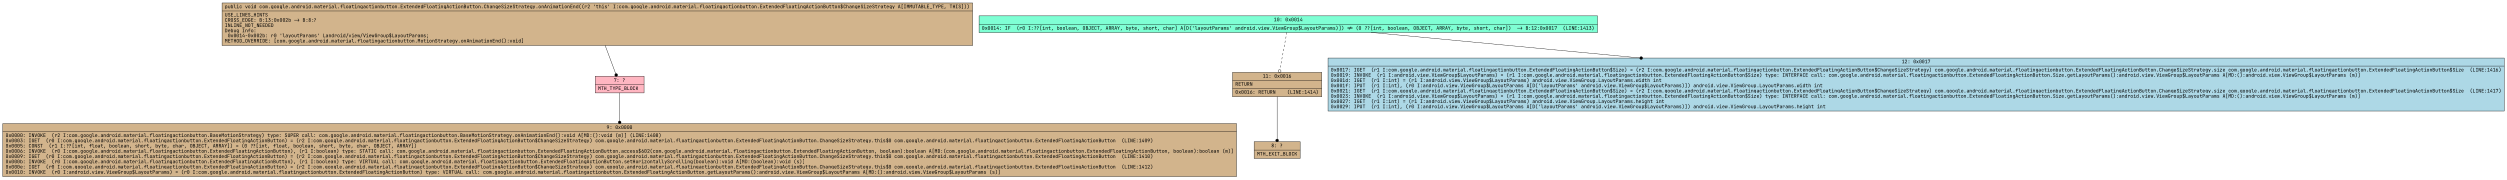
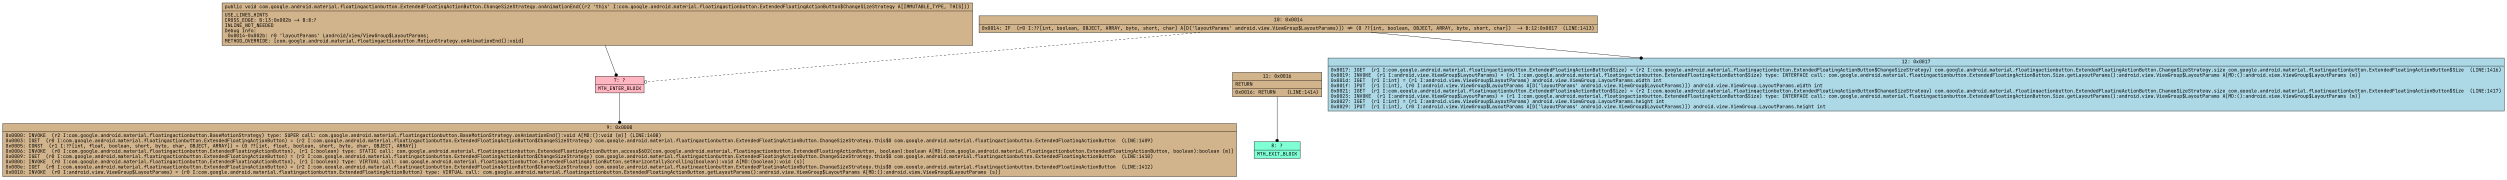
node "10: 0x0014": fillcolor aquamarine -> tan
edge "10: 0x0014" -> "11: 0x0016": now "10: 0x0014" -> "7: ?"
node "7: ?": text "MTH_TYPE_BLOCK" -> "MTH_ENTER_BLOCK"
node "8: ?": fillcolor tan -> aquamarine
